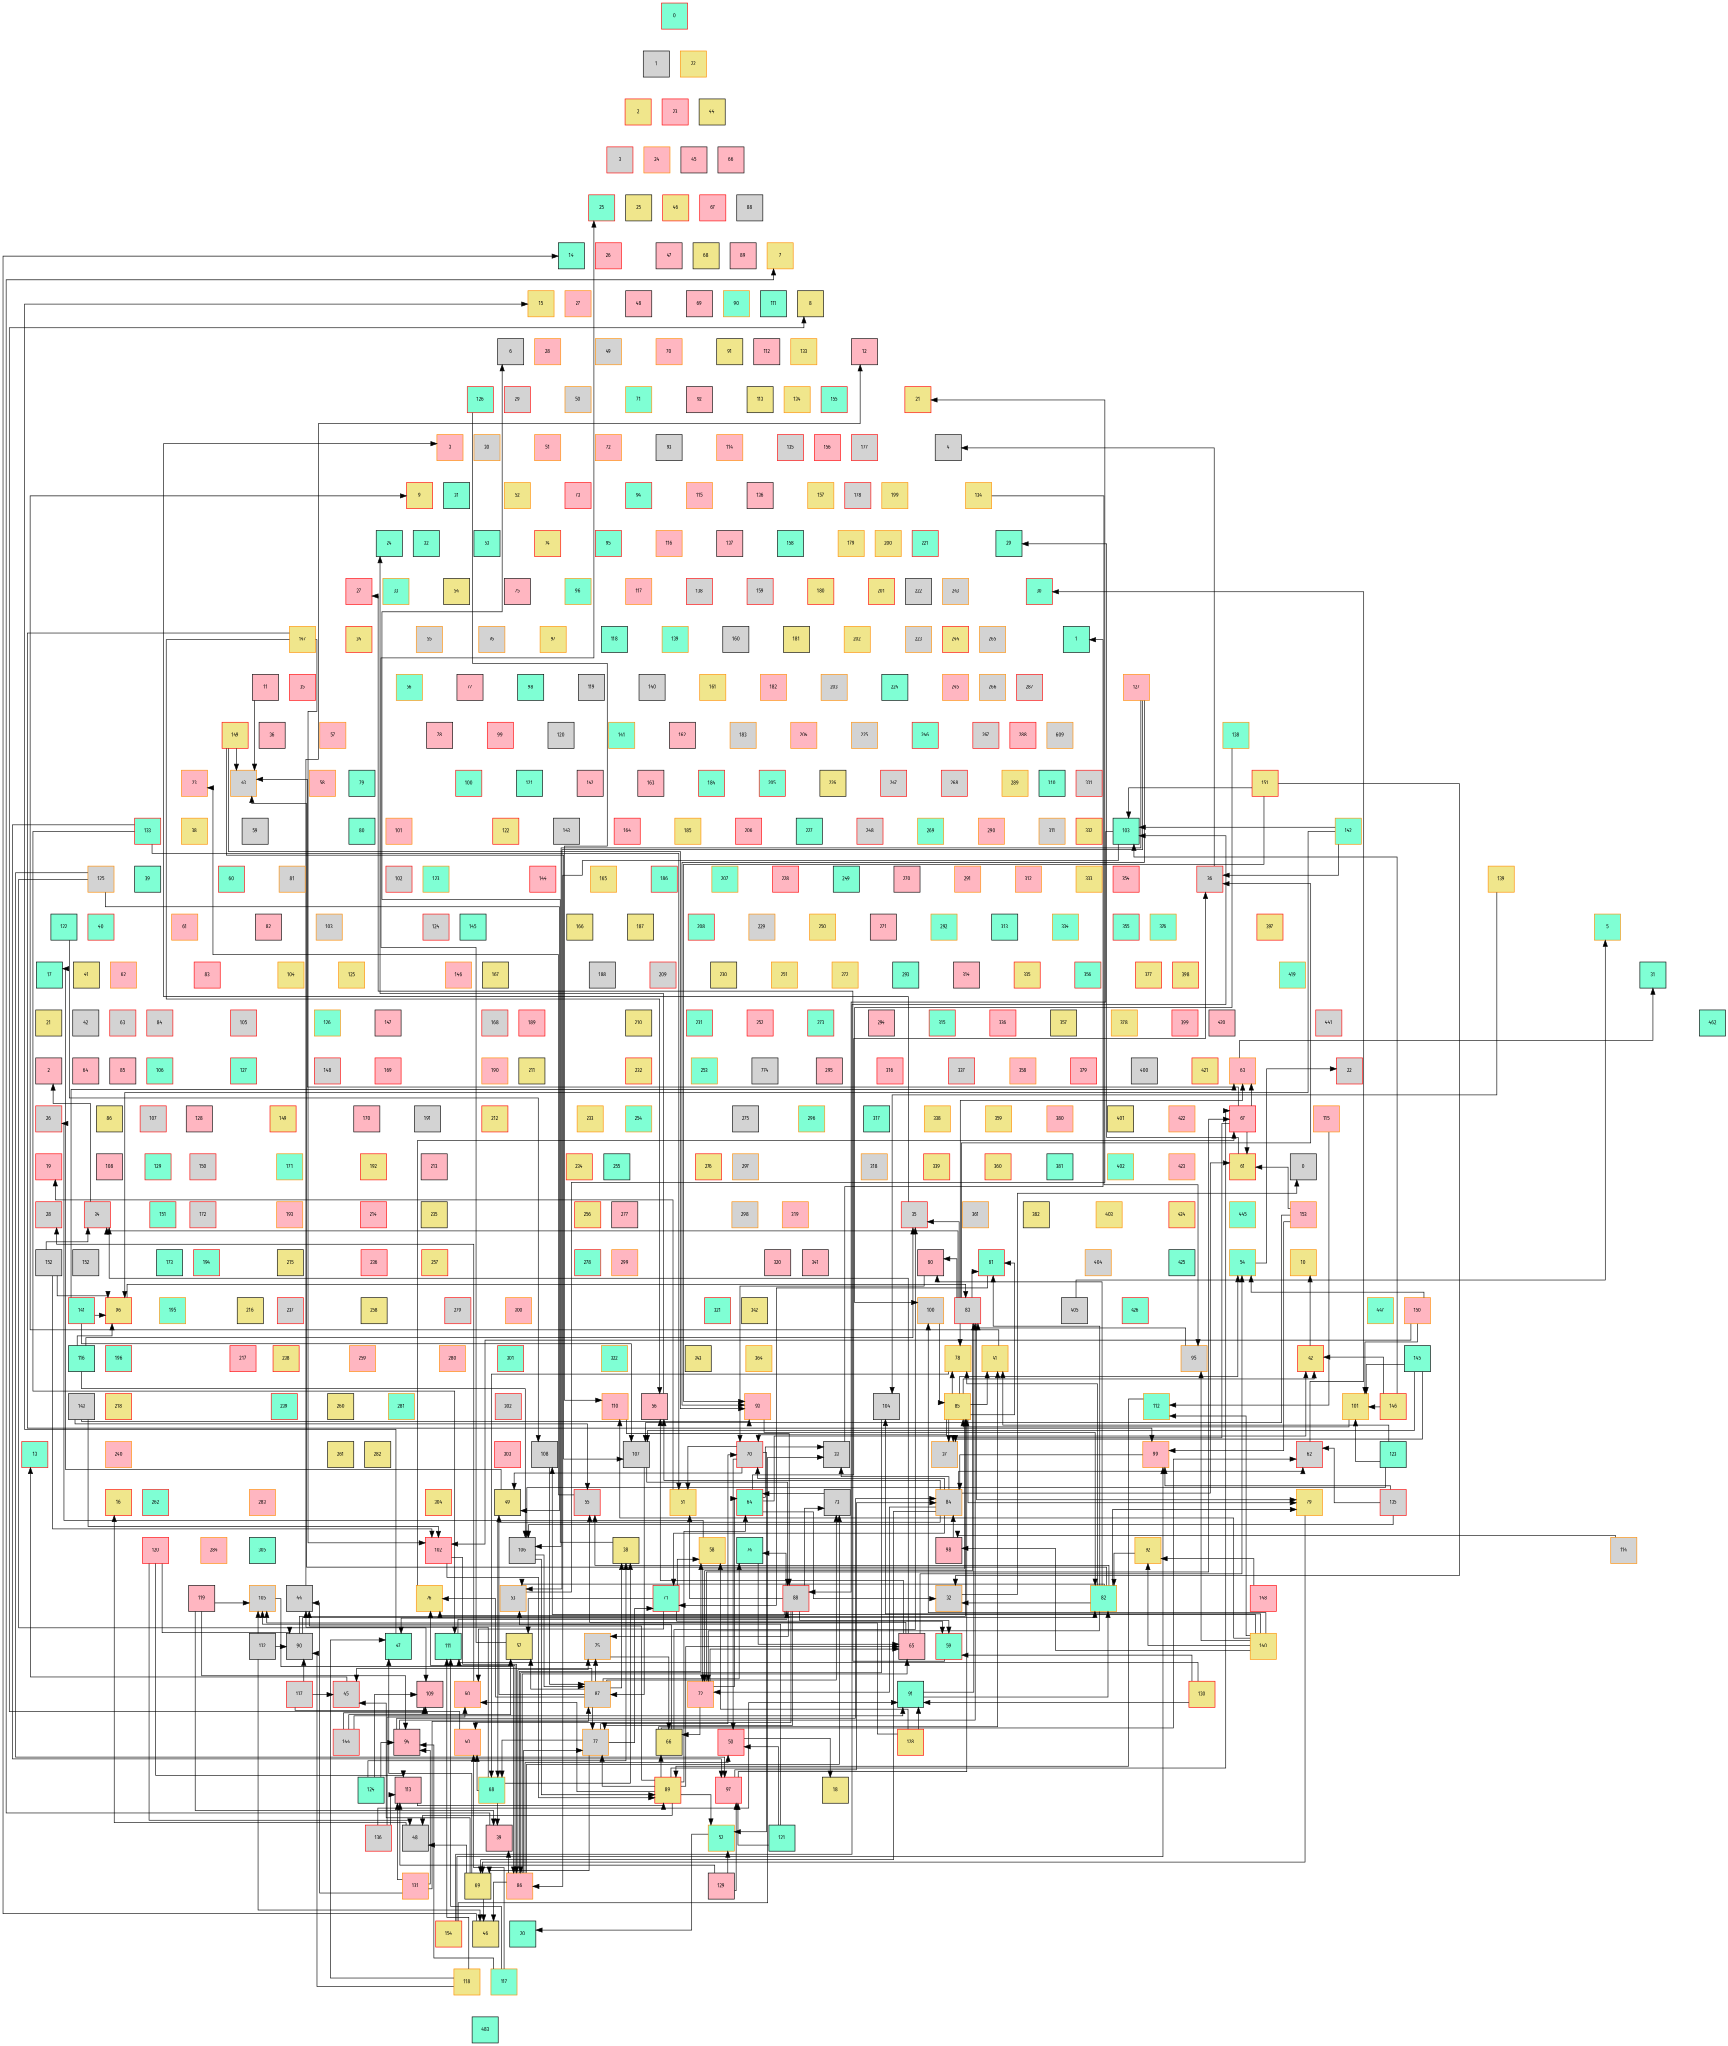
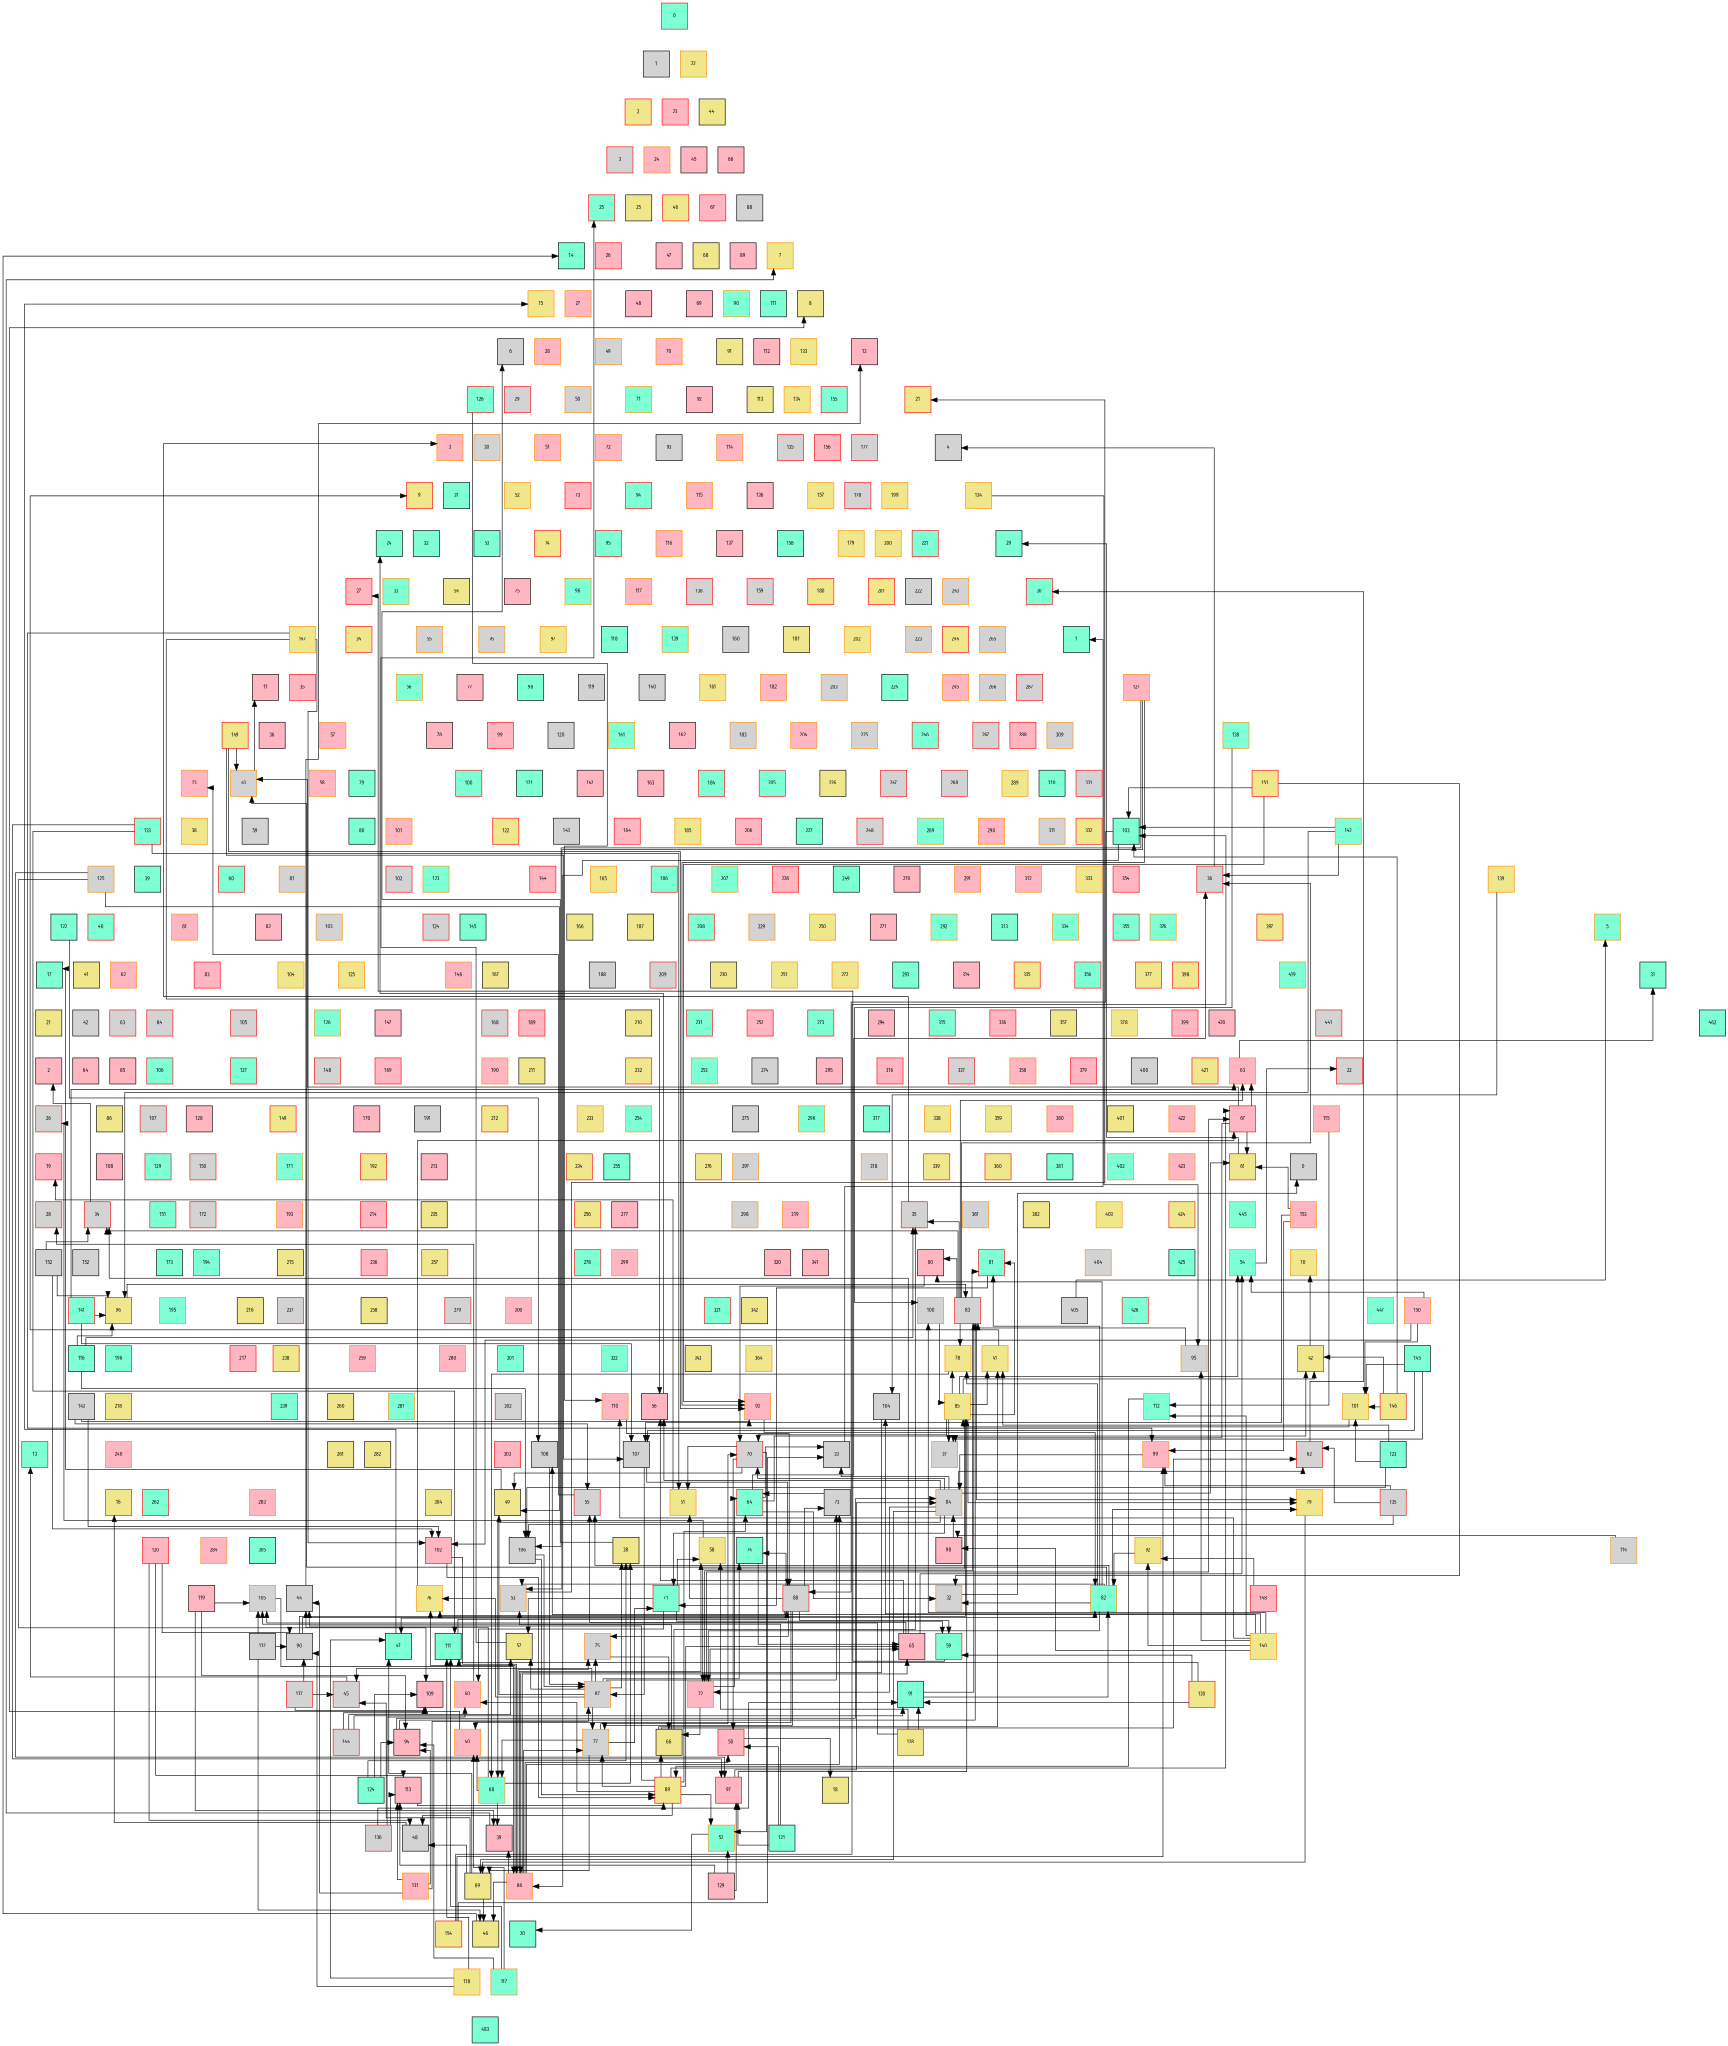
edge "11" -> "43": reversed
node "609": label "609" -> "309"
node "774": label "774" -> "274"
